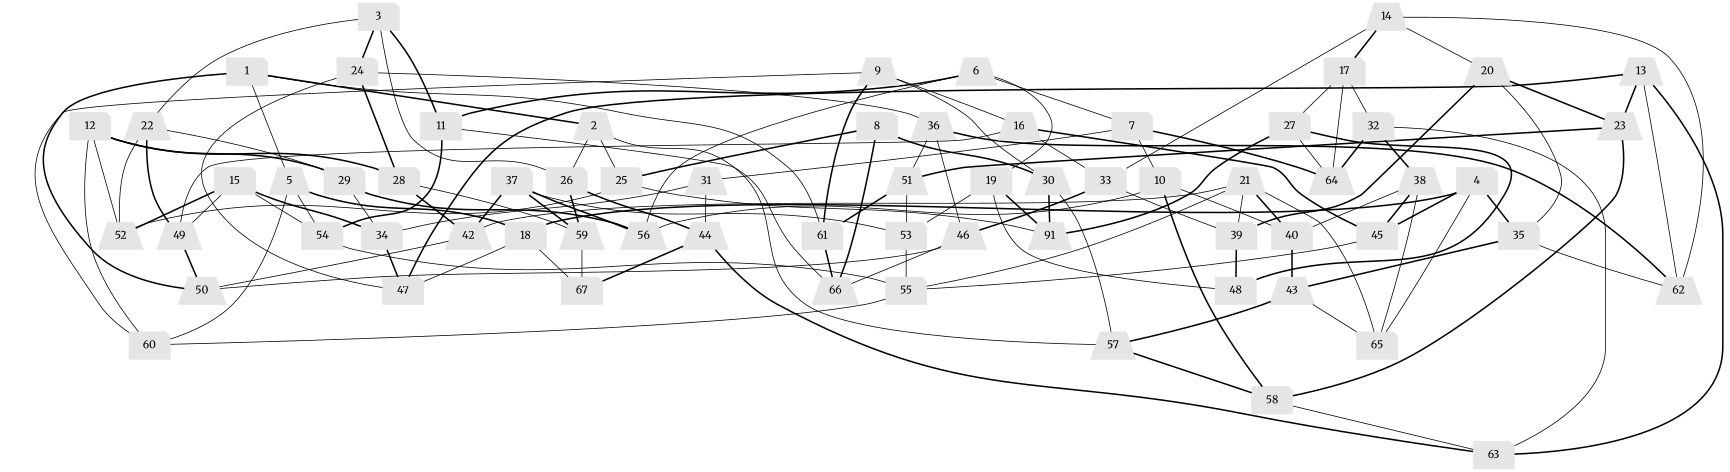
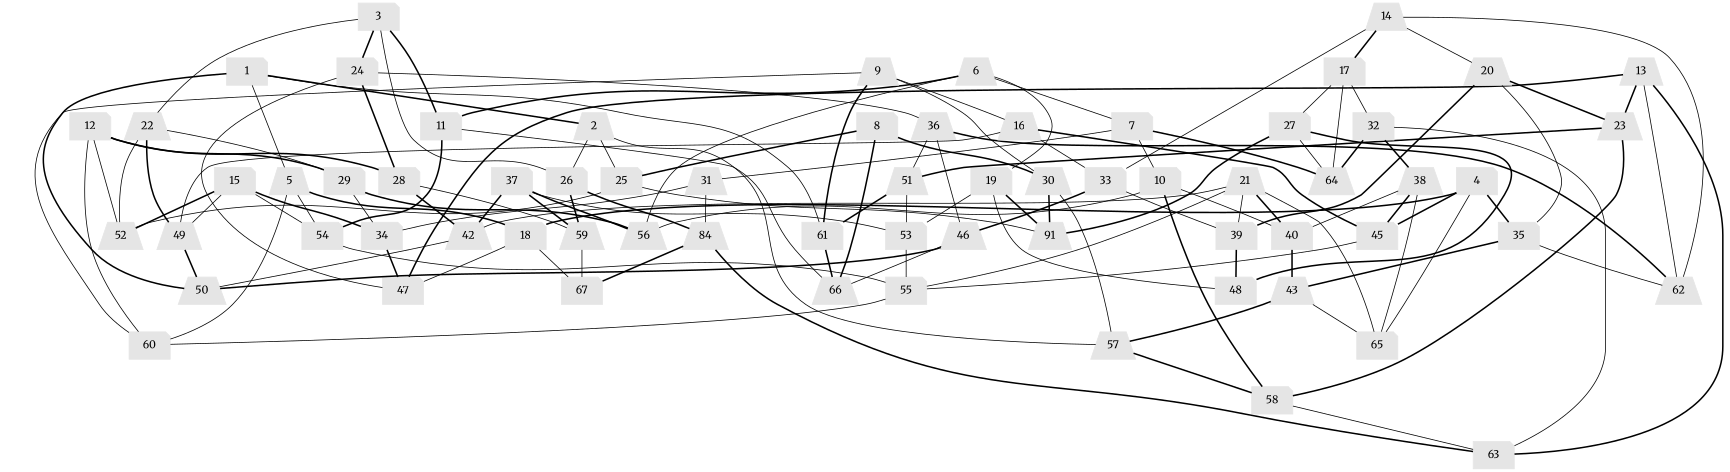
node "44": label "44" -> "84"
edge "46" -- "50": style solid -> bold
